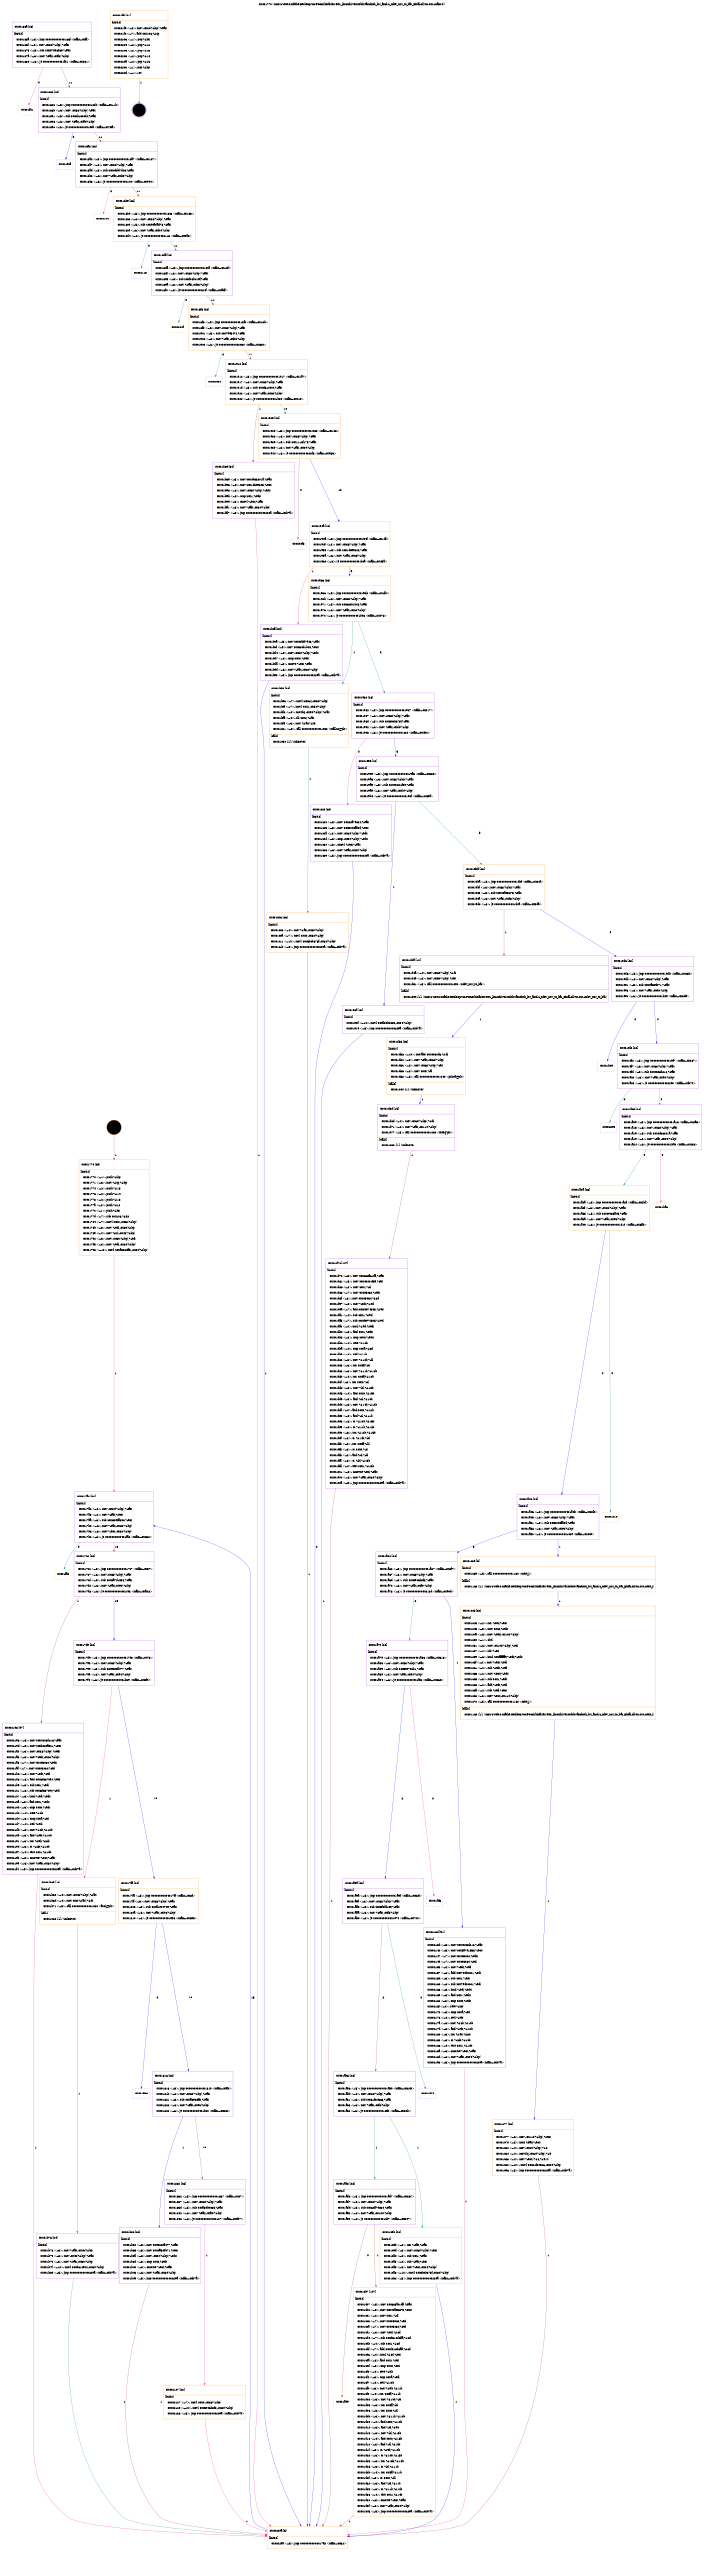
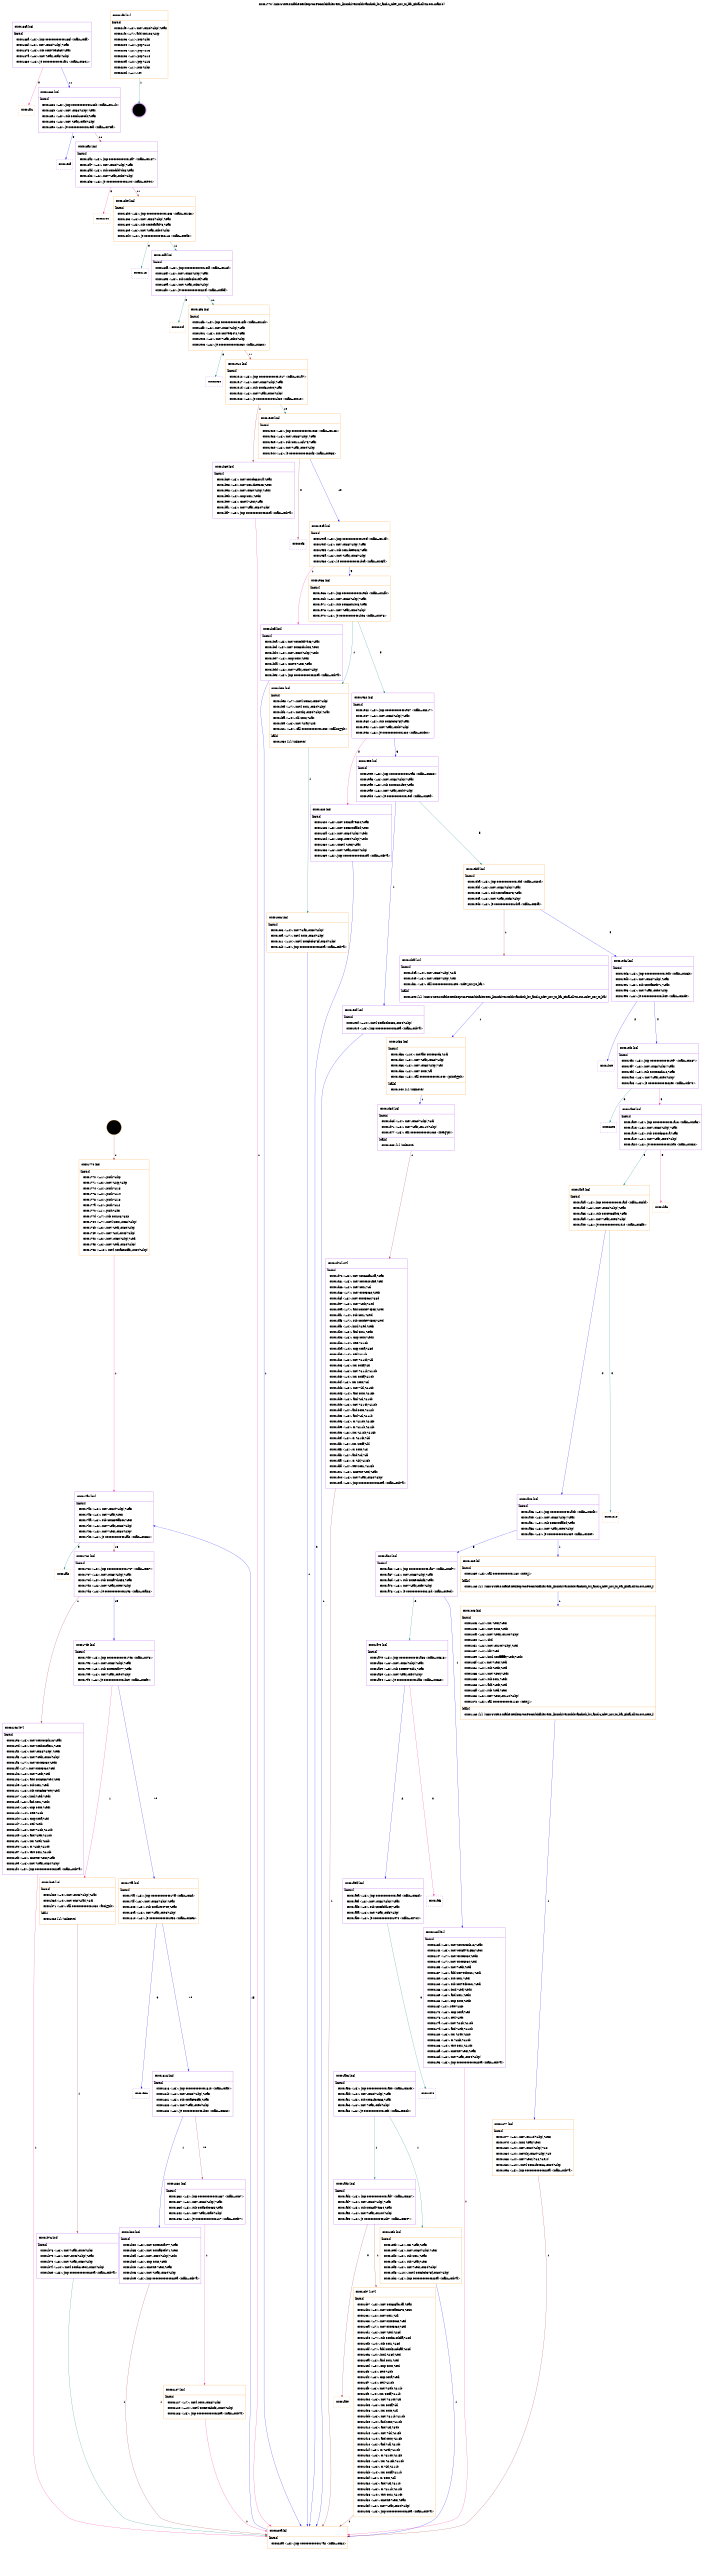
edge "0x40186a [28]" -> "0x401886 [28]": color brown -> blue
edge "0x401a9a [28]" -> "0x401ab6 [28]": removed, label "2"
